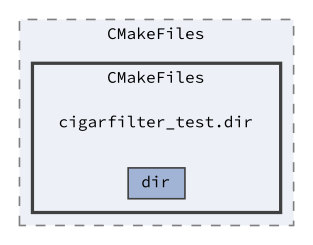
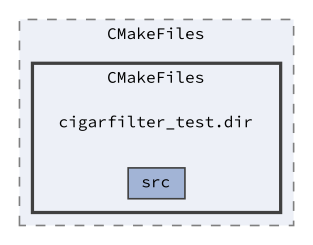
node "dir": label "dir" -> "src"
